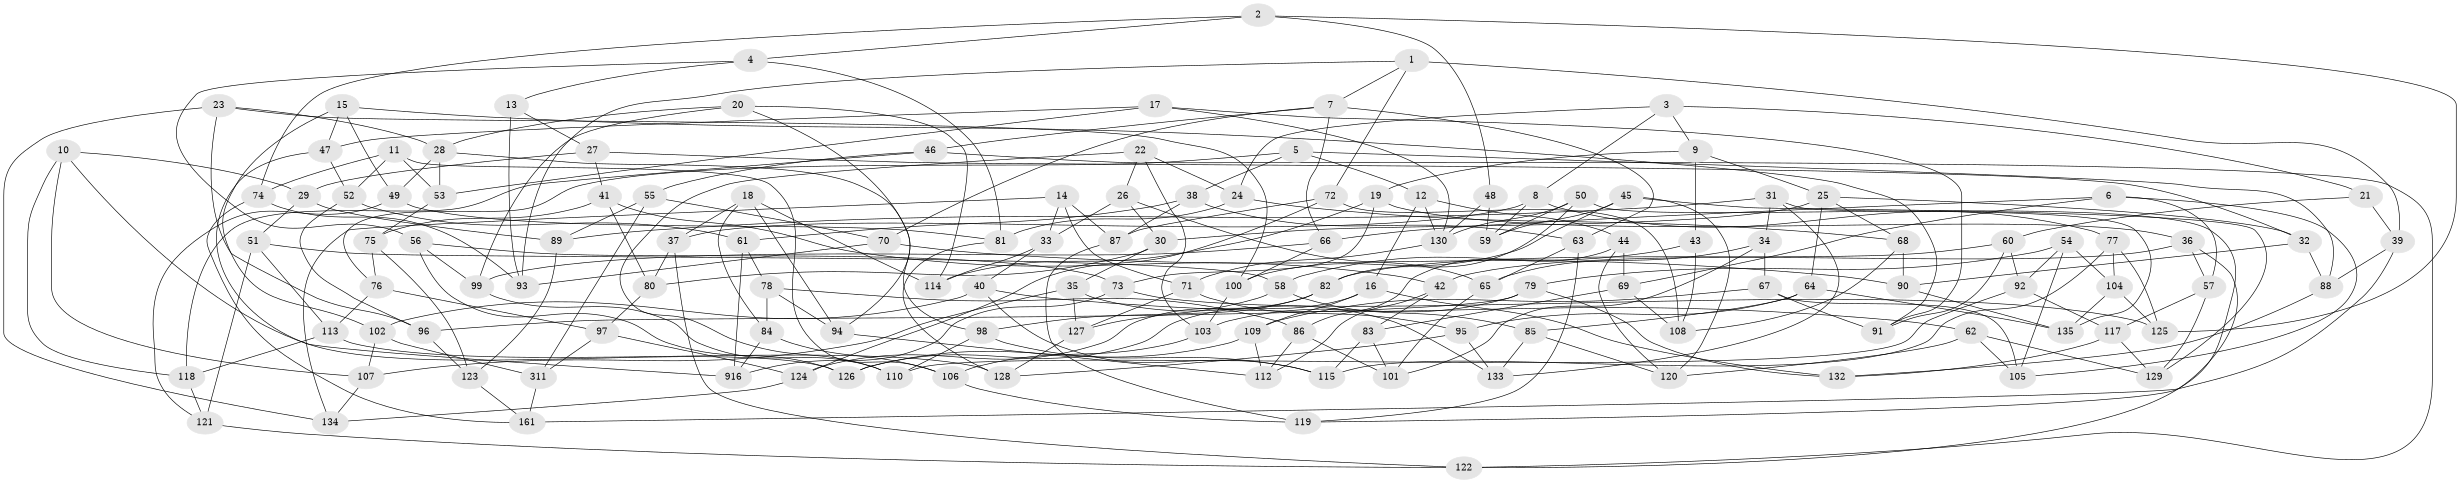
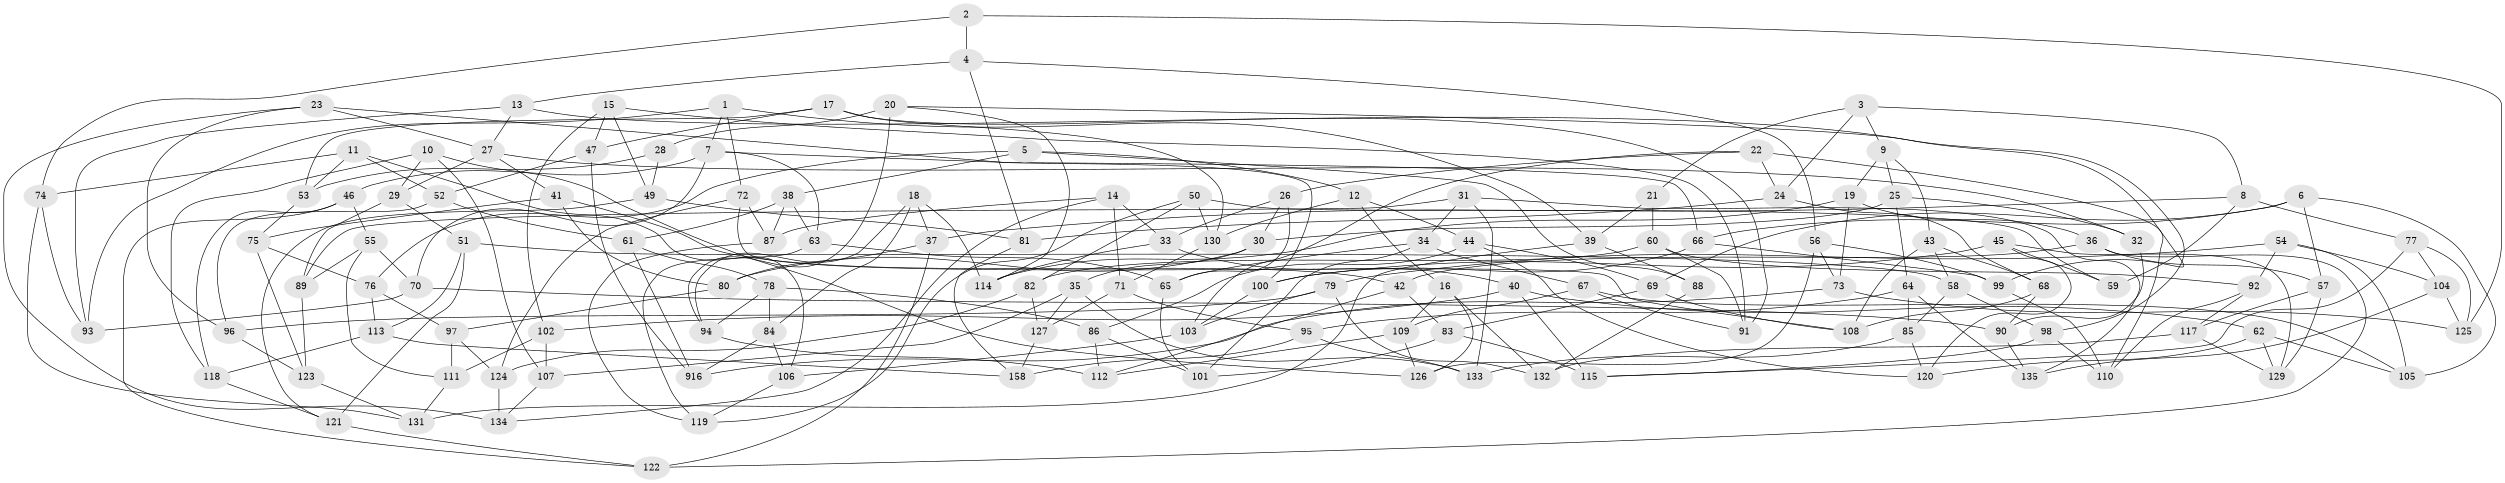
edge "23" -- "28": now "23" -- "27"
edge "28" -- "98": now "13" -- "98"
node "48": removed
edge "25" -- "68": now "43" -- "68"
edge "32" -- "88": removed
node "311": label "311" -> "111"
node "128": label "128" -> "158"
node "161": label "161" -> "131"
